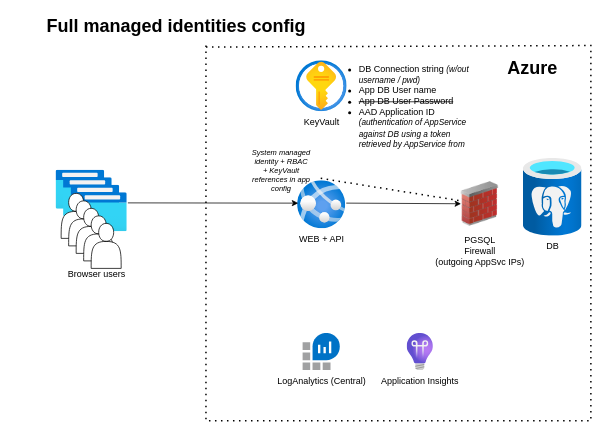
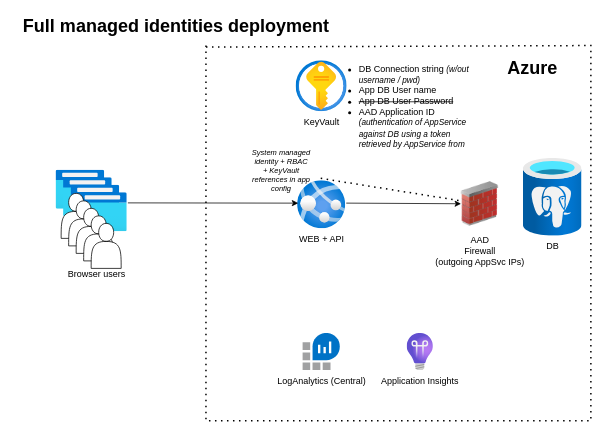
node "Full managed identities config": label "Full managed identities config" -> "Full managed identities deployment"
node "PGSQL Firewall (outgoing AppSvc IPs)": label "PGSQL Firewall (outgoing AppSvc IPs)" -> "AAD Firewall (outgoing AppSvc IPs)"
